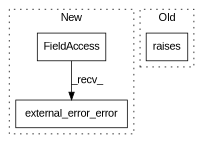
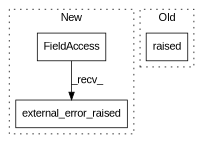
node "raises": label "raises" -> "raised"
node "external_error_error": label "external_error_error" -> "external_error_raised"
